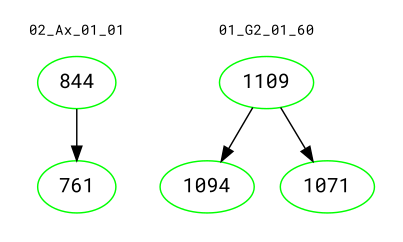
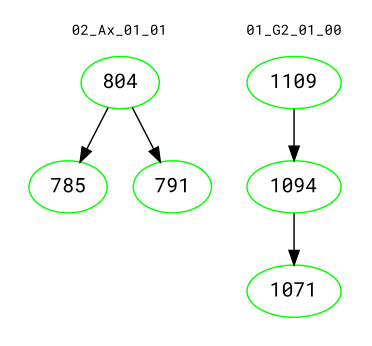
cluster "01_G2_01_60": label "01_G2_01_60" -> "01_G2_01_00"
node "844": label "844" -> "804"
edge "1109" -> "1071": now "1094" -> "1071"
node "785": added
node "761": label "761" -> "791"
